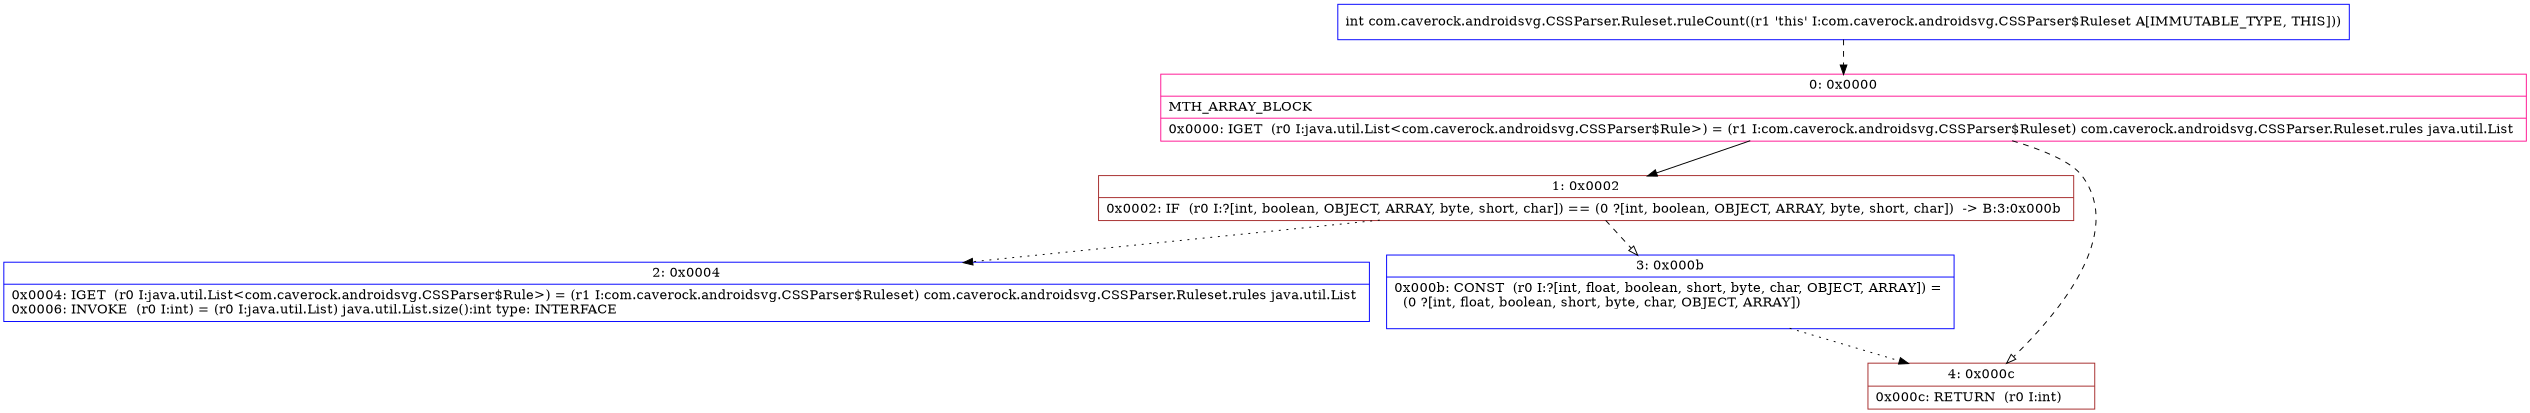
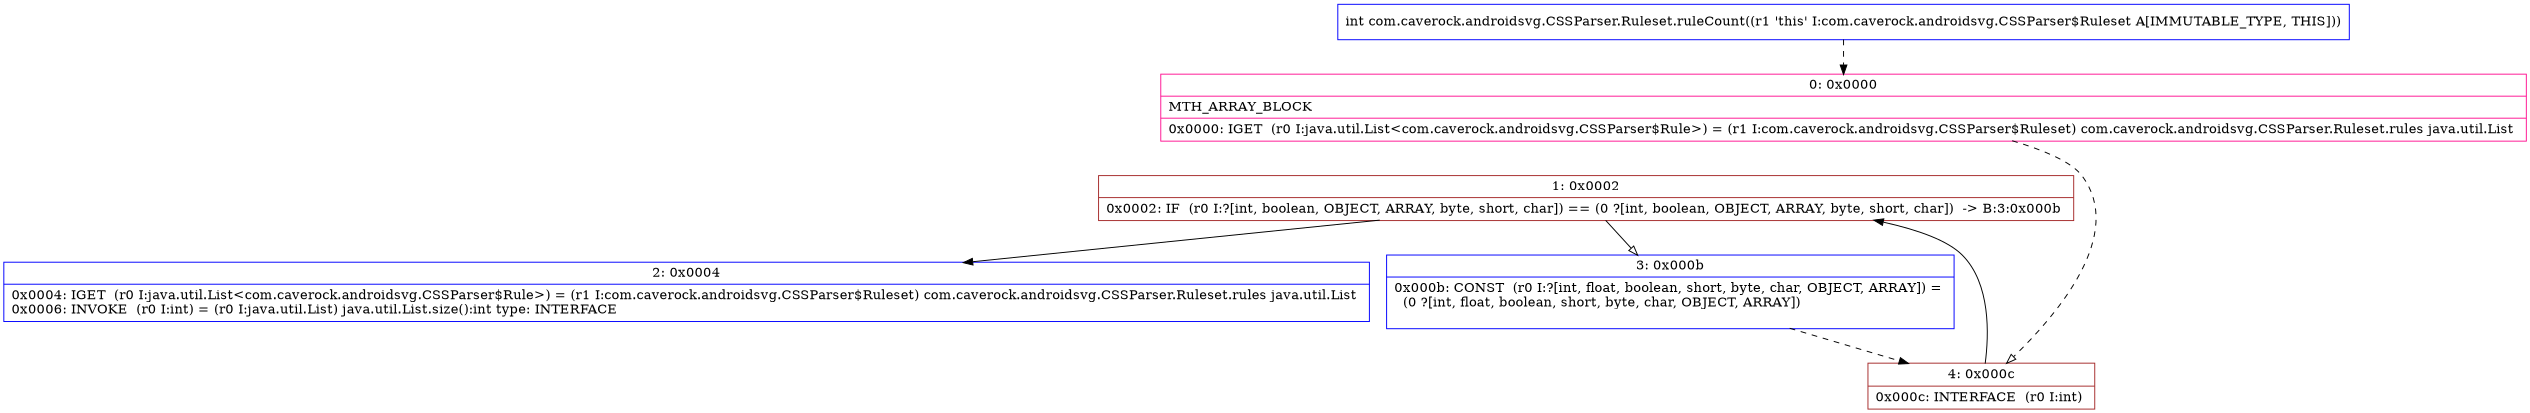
edge "0: 0x0000" -> "1: 0x0002": now "4: 0x000c" -> "1: 0x0002"
edge "1: 0x0002" -> "3: 0x000b": style dashed -> solid
edge "1: 0x0002" -> "2: 0x0004": style dotted -> solid
edge "3: 0x000b" -> "4: 0x000c": style dotted -> dashed
node "4: 0x000c": text "0x000c: RETURN  (r0 I:int)" -> "0x000c: INTERFACE  (r0 I:int)"
